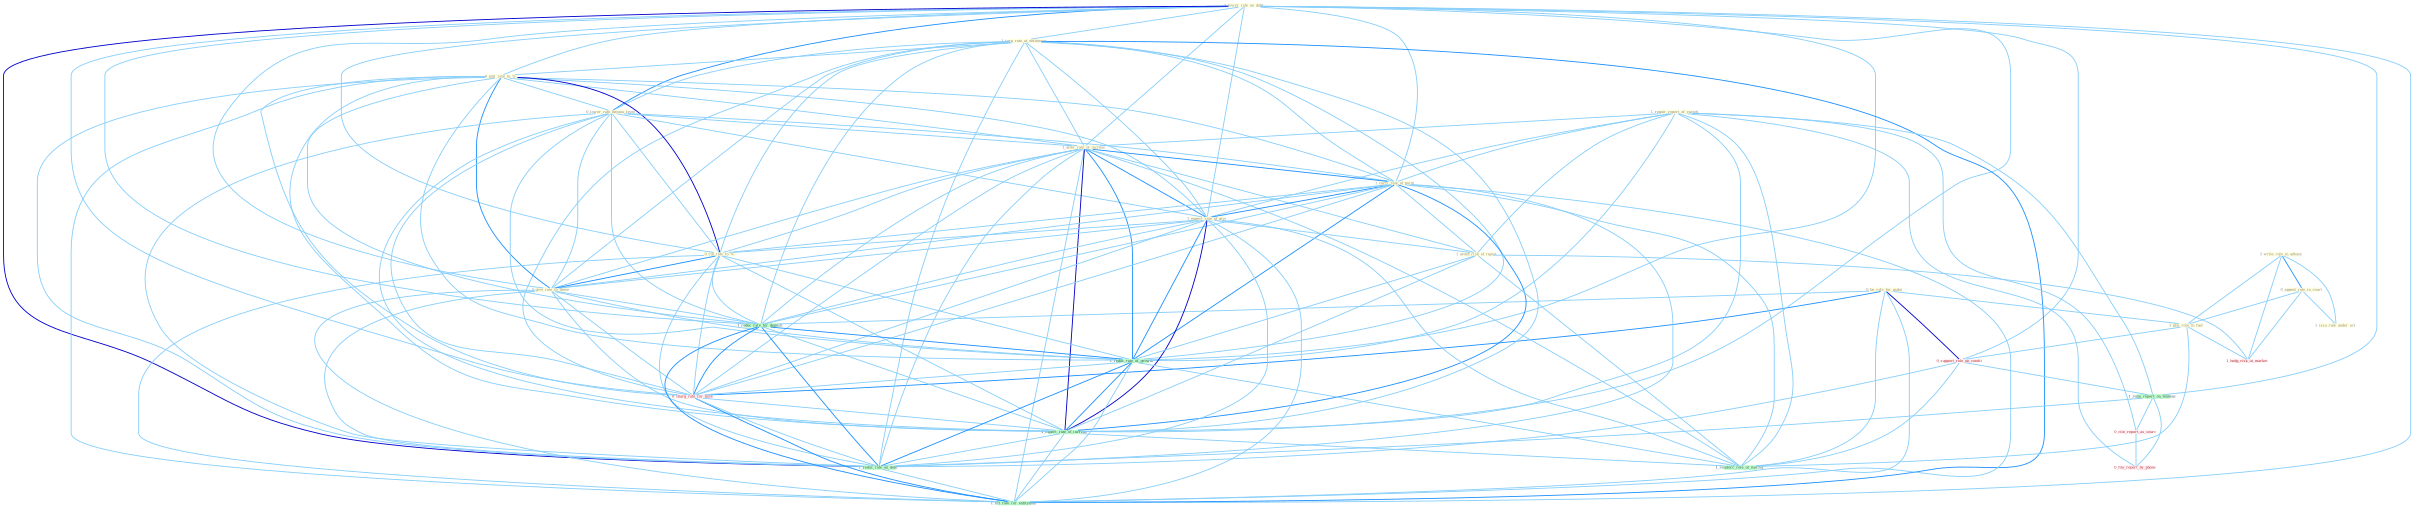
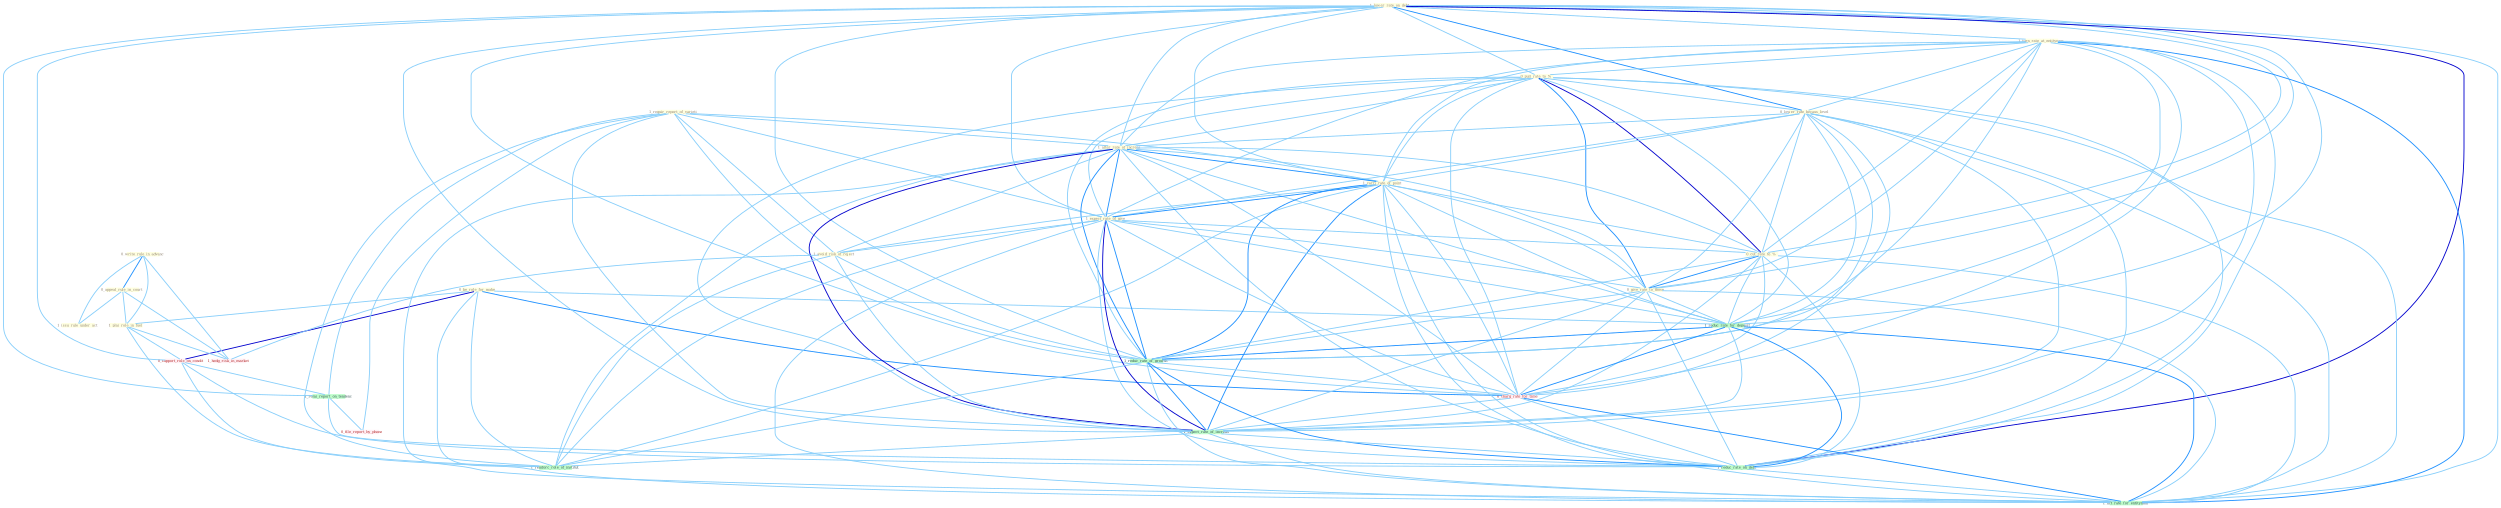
edge "0_lower_rate_becaus_level" -- "1_lift_rate_for_entitynam": added
node "0_cite_report_as_sourc": removed
